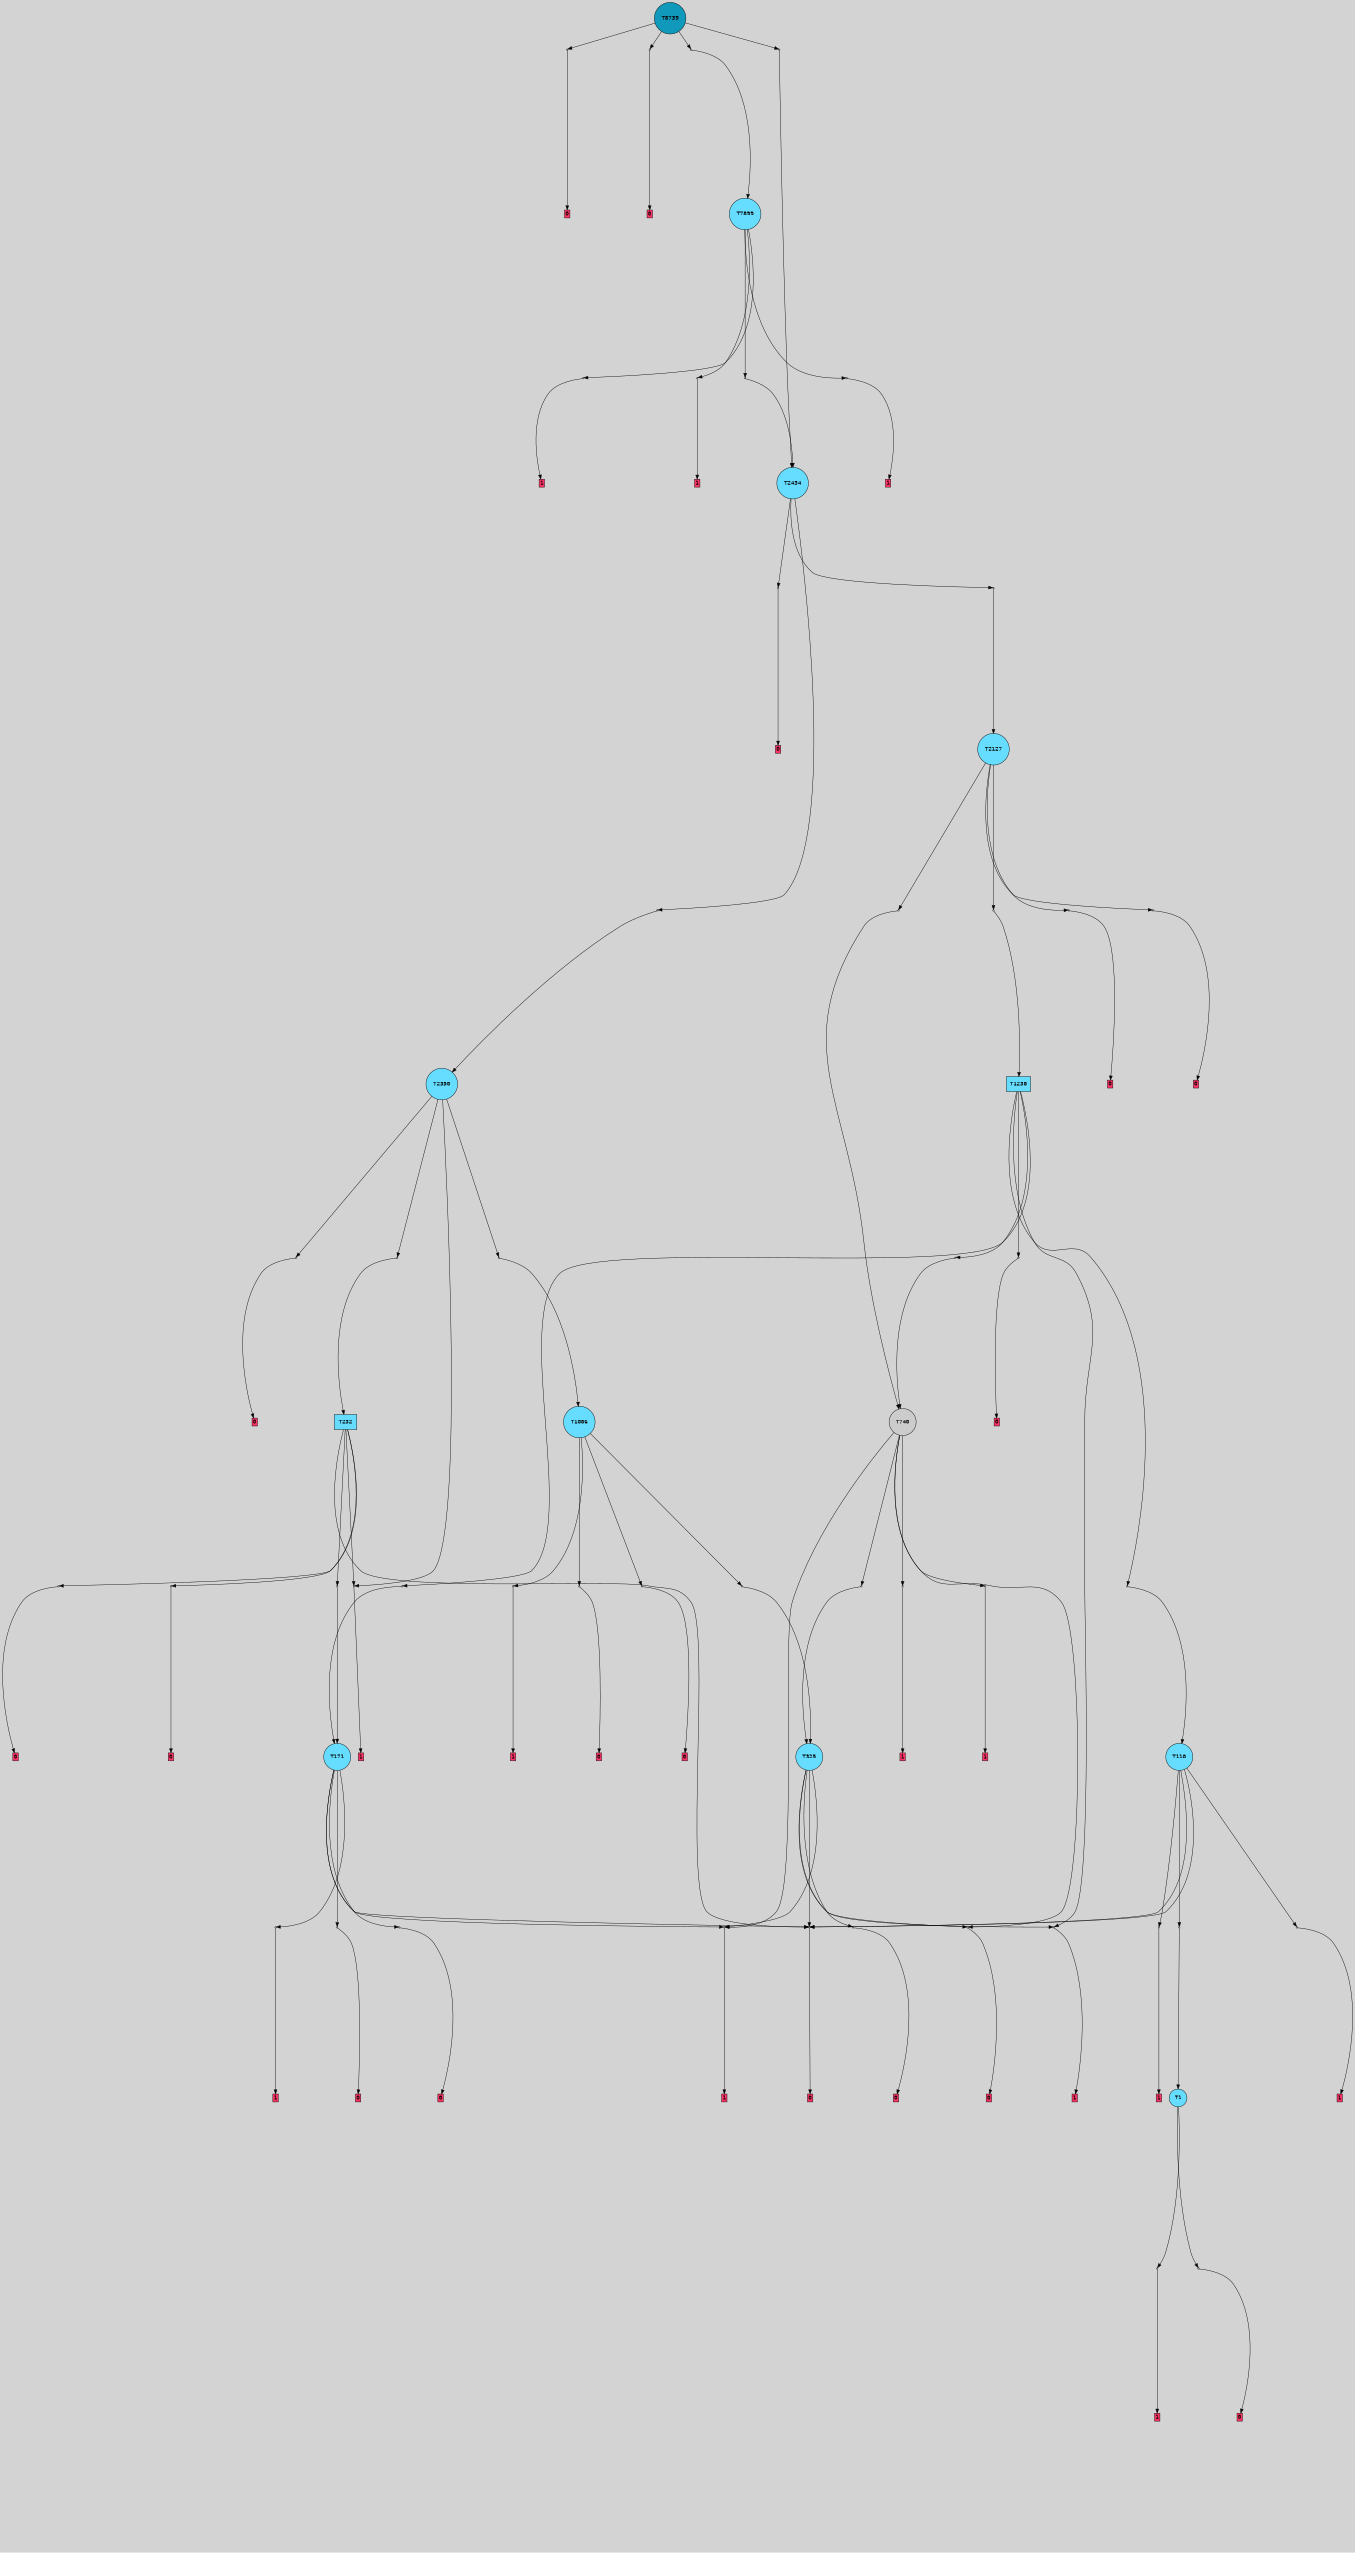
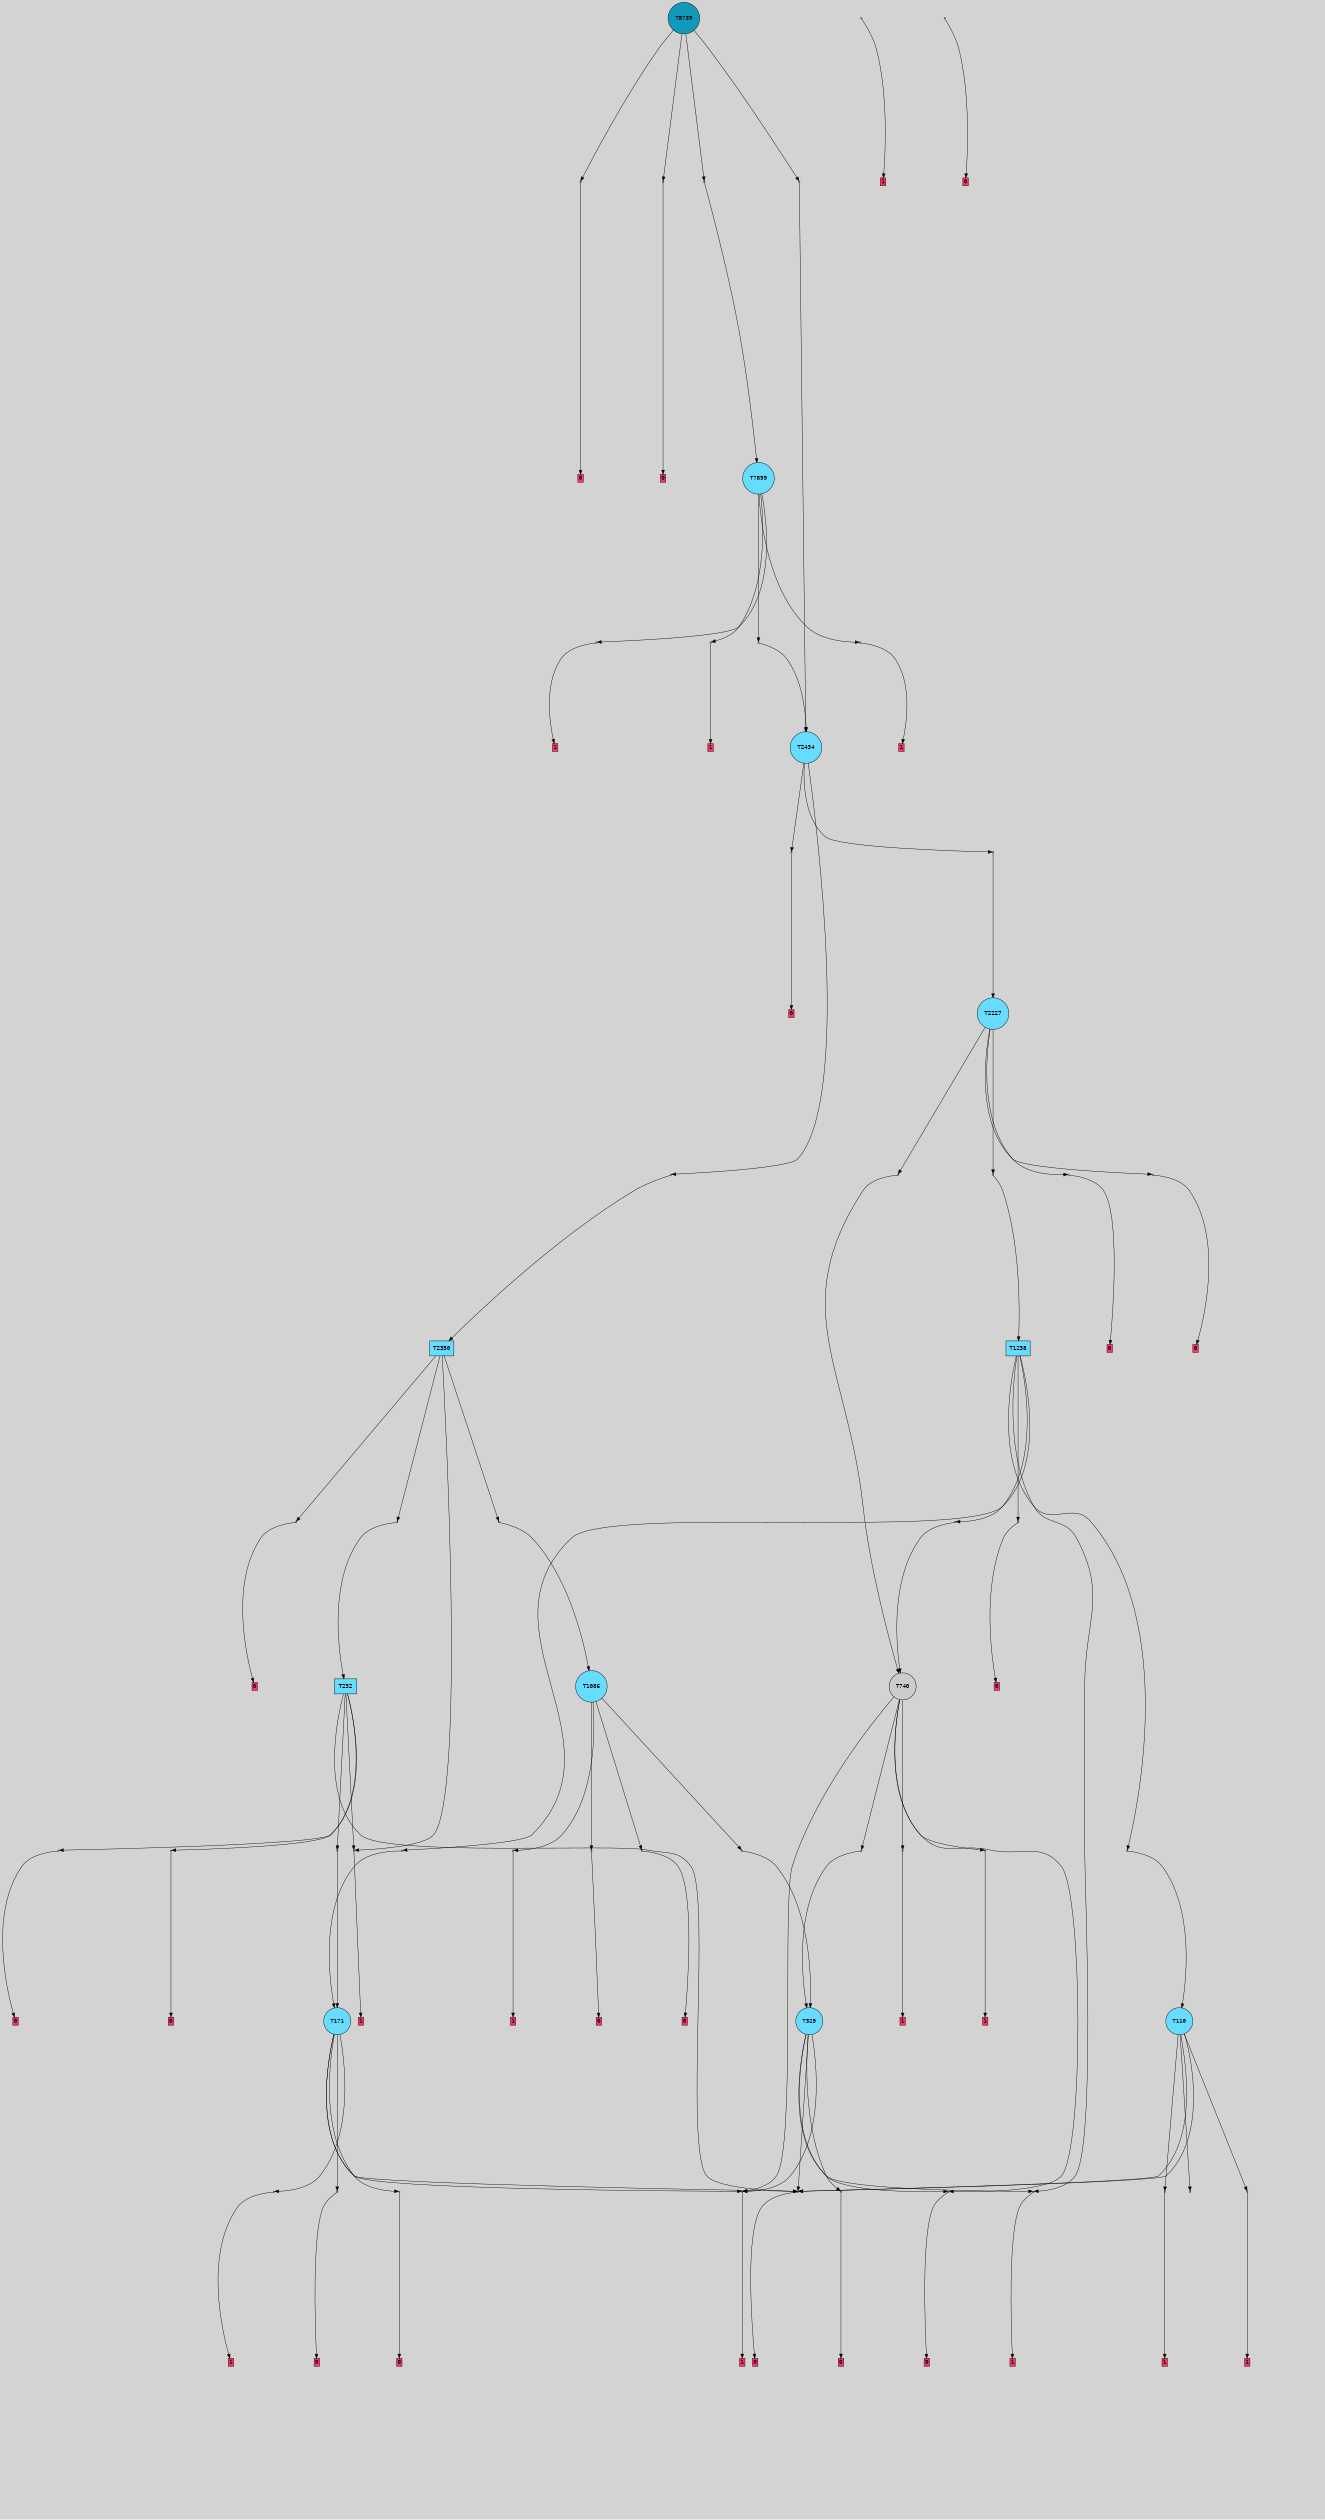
node "T2127": label "T2127" -> "T2227"
node "T2350": shape circle -> box
node "T1": removed
